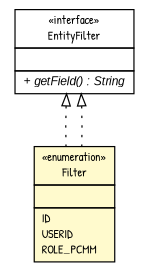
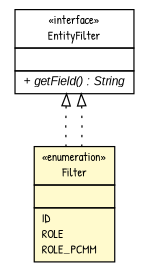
node "Filter": text "USERID" -> "ROLE"
